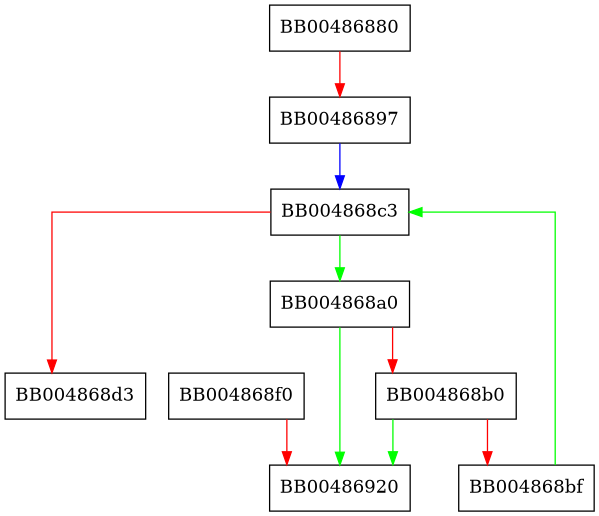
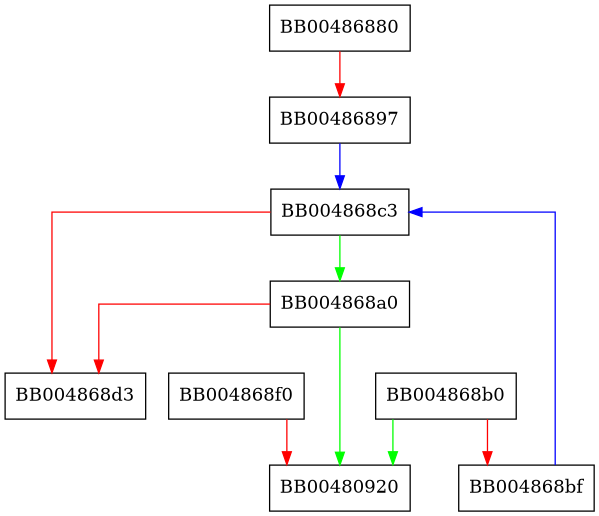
edge "BB004868bf" -> "BB004868c3": color green -> blue
edge "BB004868a0" -> "BB004868b0": now "BB004868a0" -> "BB004868d3"
node "BB00486920": label "BB00486920" -> "BB00480920"
